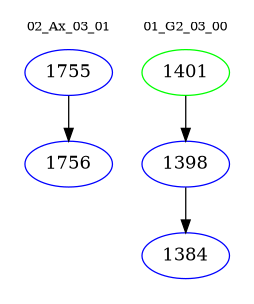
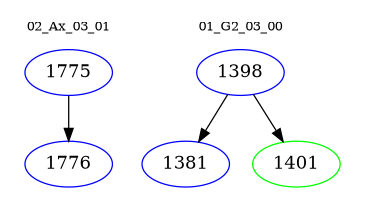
node "1755": label "1755" -> "1775"
edge "1401" -> "1398": reversed
node "1756": label "1756" -> "1776"
node "1384": label "1384" -> "1381"
